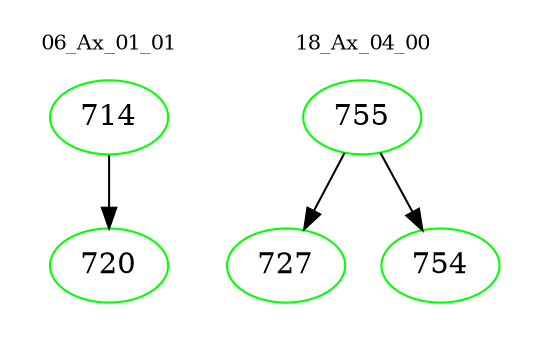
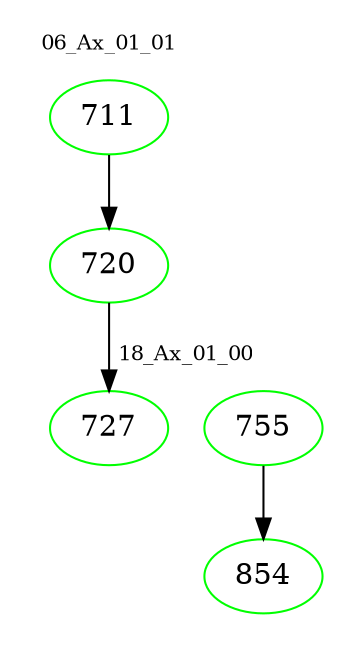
cluster "18_Ax_04_00": label "18_Ax_04_00" -> "18_Ax_01_00"
node "714": label "714" -> "711"
edge "755" -> "727": now "720" -> "727"
node "754": label "754" -> "854"
